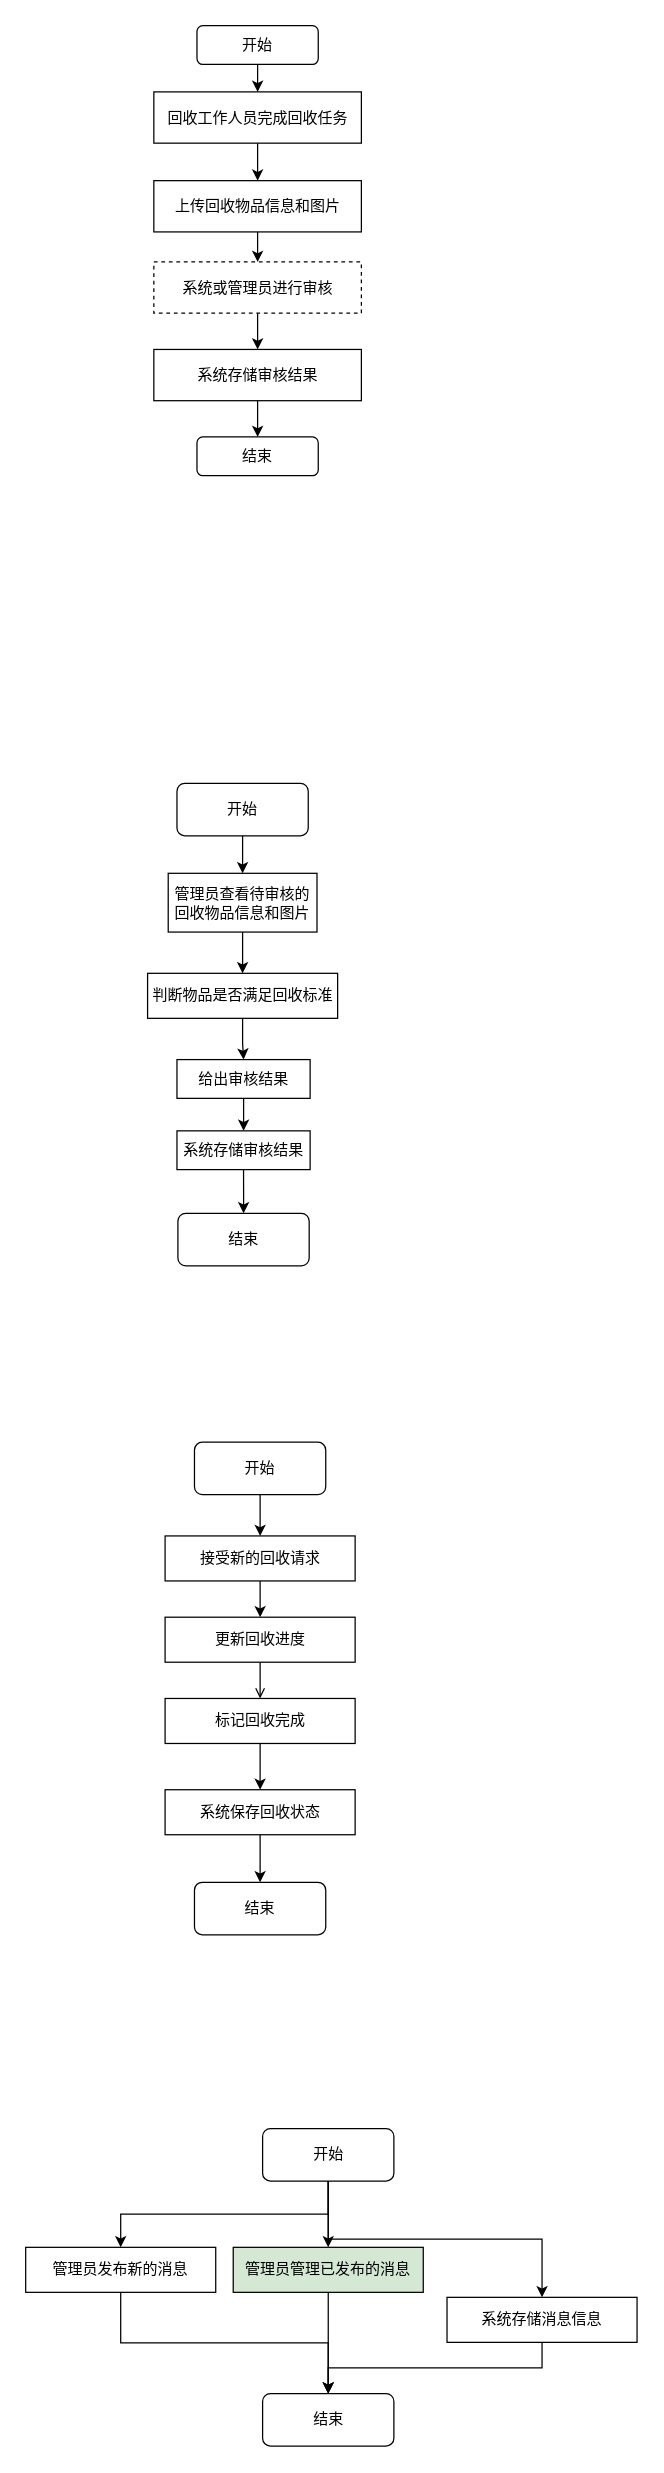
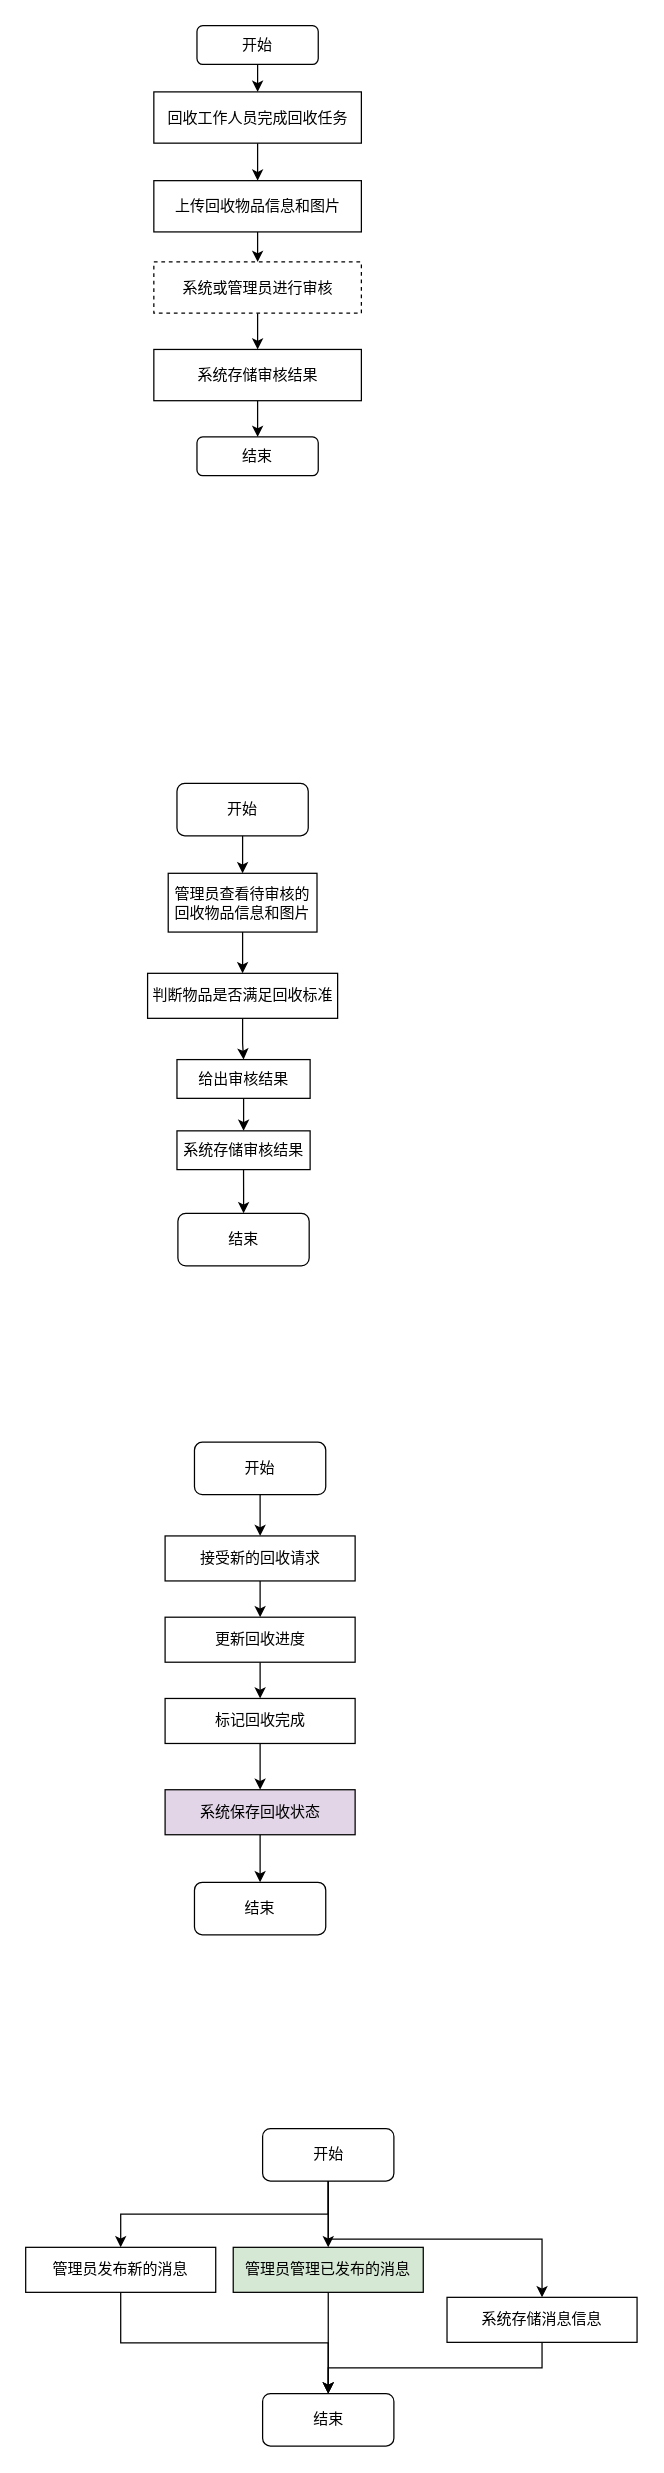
edge "更新回收进度" -> "标记回收完成": arrowhead open -> classic
node "系统保存回收状态": fillcolor #ffffff -> #e1d5e7
